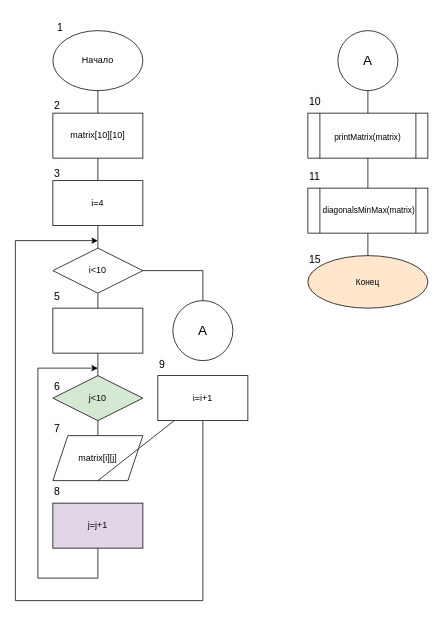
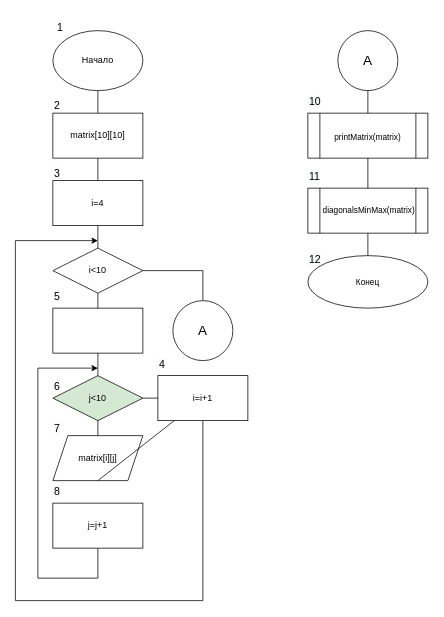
node "15": label "15" -> "12"
node "Конец": fillcolor #ffe6cc -> #ffffff
node "9": label "9" -> "4"
edge "j<10" -- "i=i+1": added
node "j=j+1": fillcolor #e1d5e7 -> #ffffff
